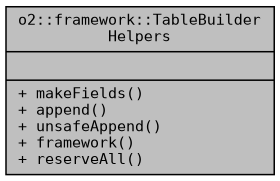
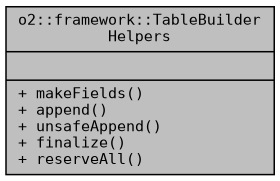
node "o2::framework::TableBuilder": text "+ framework()" -> "+ finalize()"
